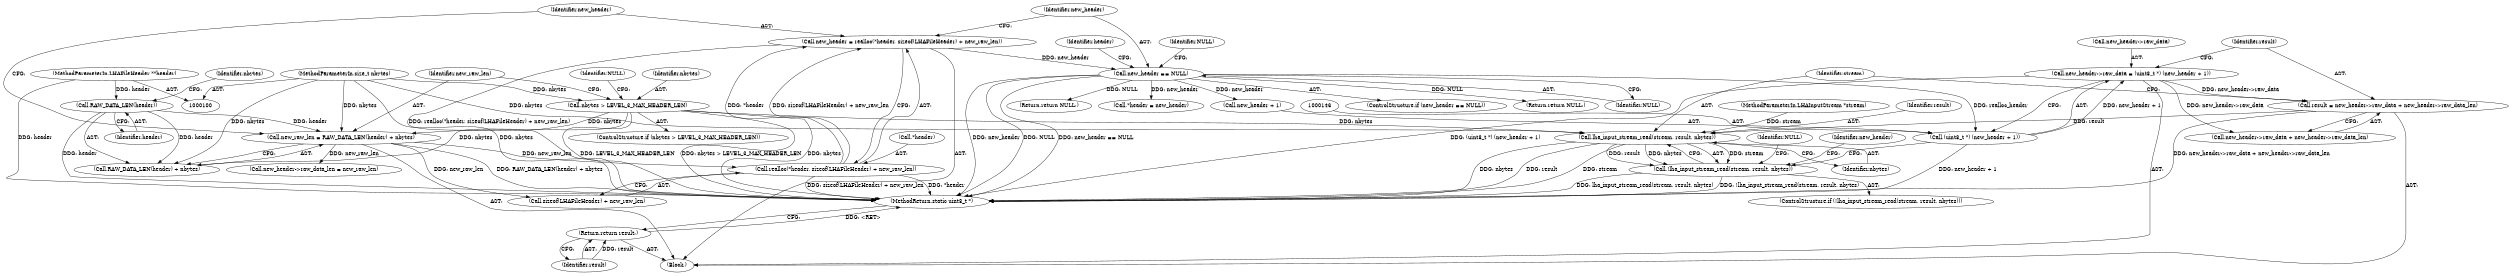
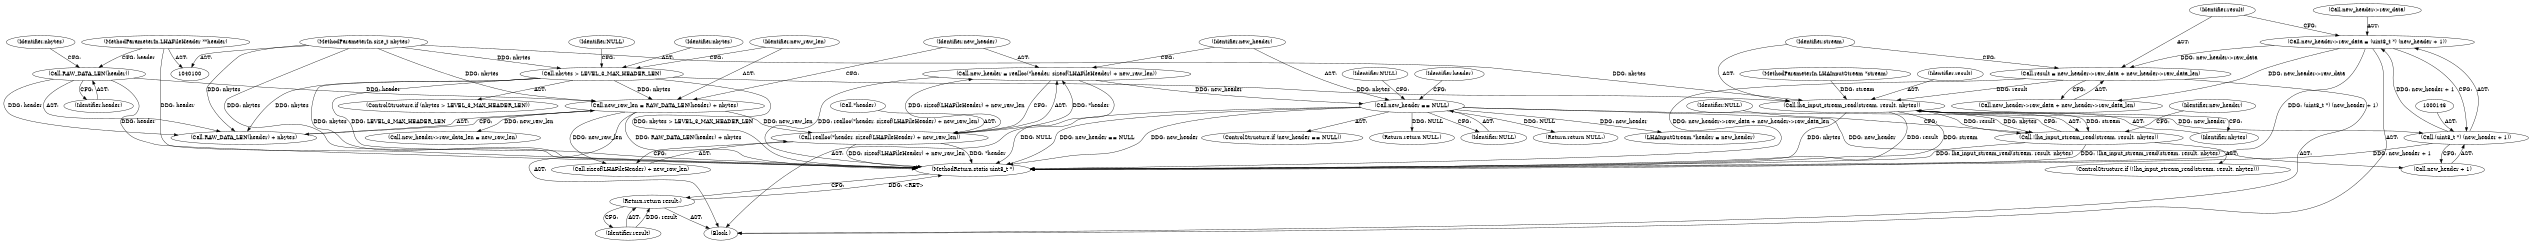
edge "(MethodParameterIn,LHAFileHeader **header)" -> "(Call,RAW_DATA_LEN(header))": label "DDG: header" -> "CFG: header"
node "1000100": label "1000100" -> "1040100"
node "(Call,*header = new_header)": label "(Call,*header = new_header)" -> "(LHAInputStream,*header = new_header)"
edge "(Call,new_header == NULL)" -> "(Call,(uint8_t *) (new_header + 1))": label "DDG: realloc_header" -> "DDG: new_header"
edge "(Call,(uint8_t *) (new_header + 1))" -> "(Call,!lha_input_stream_read(stream, result, nbytes))": now "(Call,(uint8_t *) (new_header + 1))" -> "(Call,new_header + 1)"
